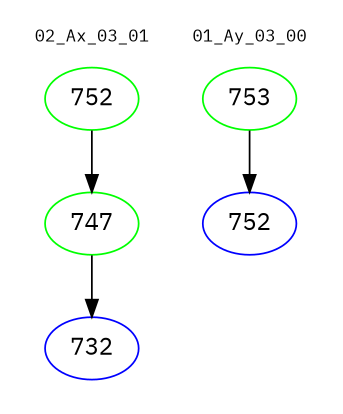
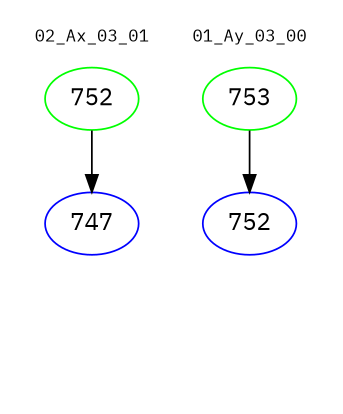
node "747": color green -> blue
node "732": removed
